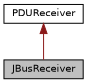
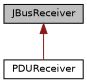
edge "JBusReceiver" -> "PDUReceiver": reversed
